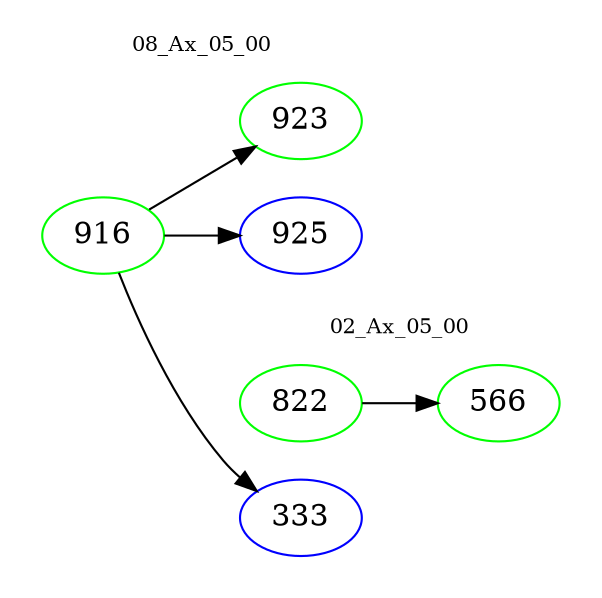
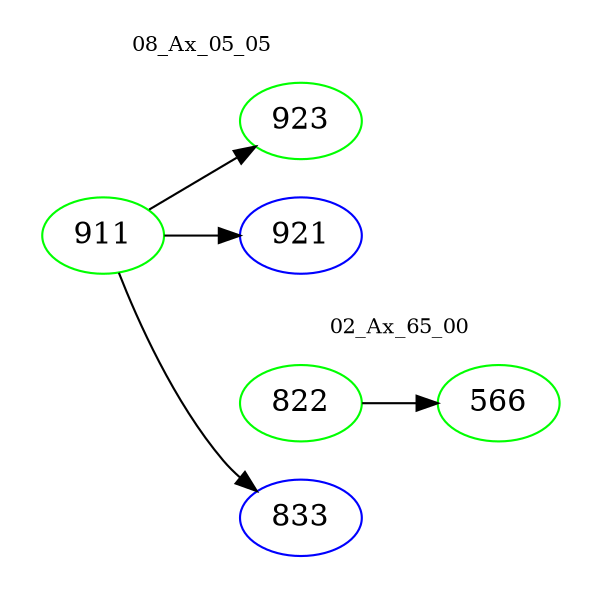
cluster "08_Ax_05_00": label "08_Ax_05_00" -> "08_Ax_05_05"
node "916": label "916" -> "911"
node "925": label "925" -> "921"
cluster "02_Ax_05_00": label "02_Ax_05_00" -> "02_Ax_65_00"
node "333": label "333" -> "833"
